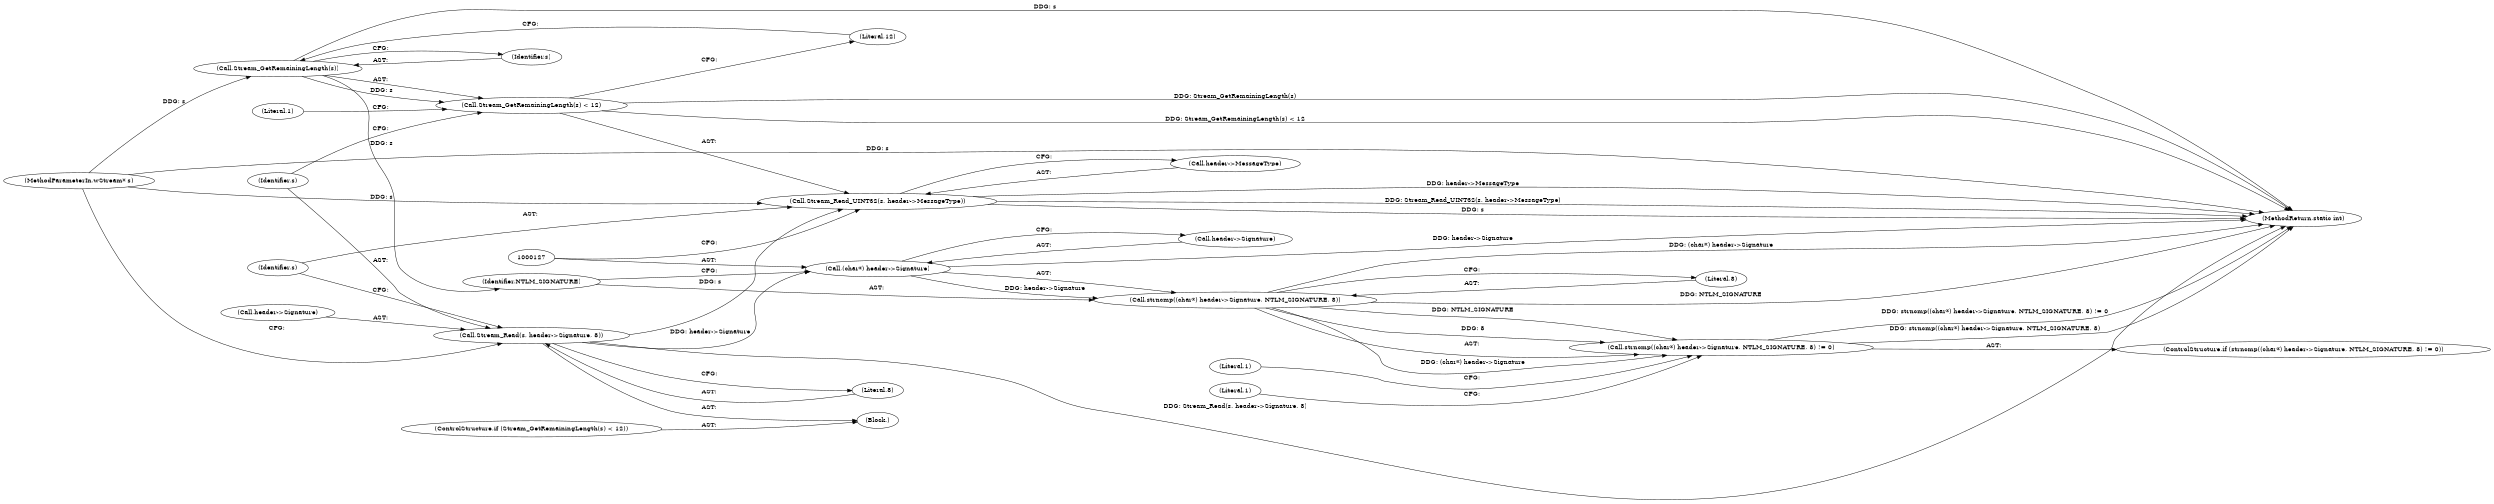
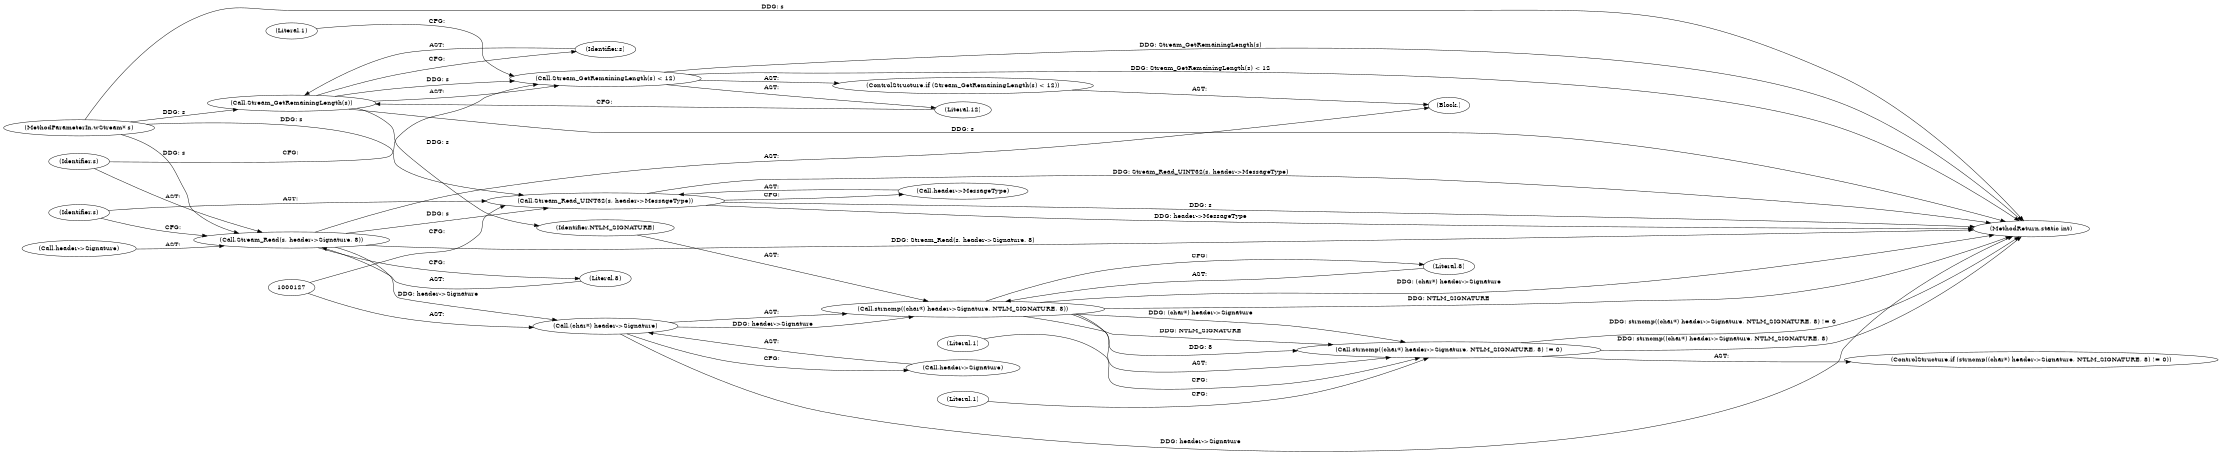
edge "(Call,Stream_GetRemainingLength(s) < 12)" -> "(Literal,12)": label "CFG: " -> "AST: "
edge "(Call,Stream_GetRemainingLength(s) < 12)" -> "(Call,Stream_Read_UINT32(s, header->MessageType))": now "(Call,Stream_GetRemainingLength(s) < 12)" -> "(ControlStructure,if (Stream_GetRemainingLength(s) < 12))"
edge "(Identifier,NTLM_SIGNATURE)" -> "(Call,(char*) header->Signature)": removed, label "CFG:"
edge "(MethodParameterIn,wStream* s)" -> "(Call,Stream_Read(s, header->Signature, 8))": label "CFG: " -> "DDG: s"
